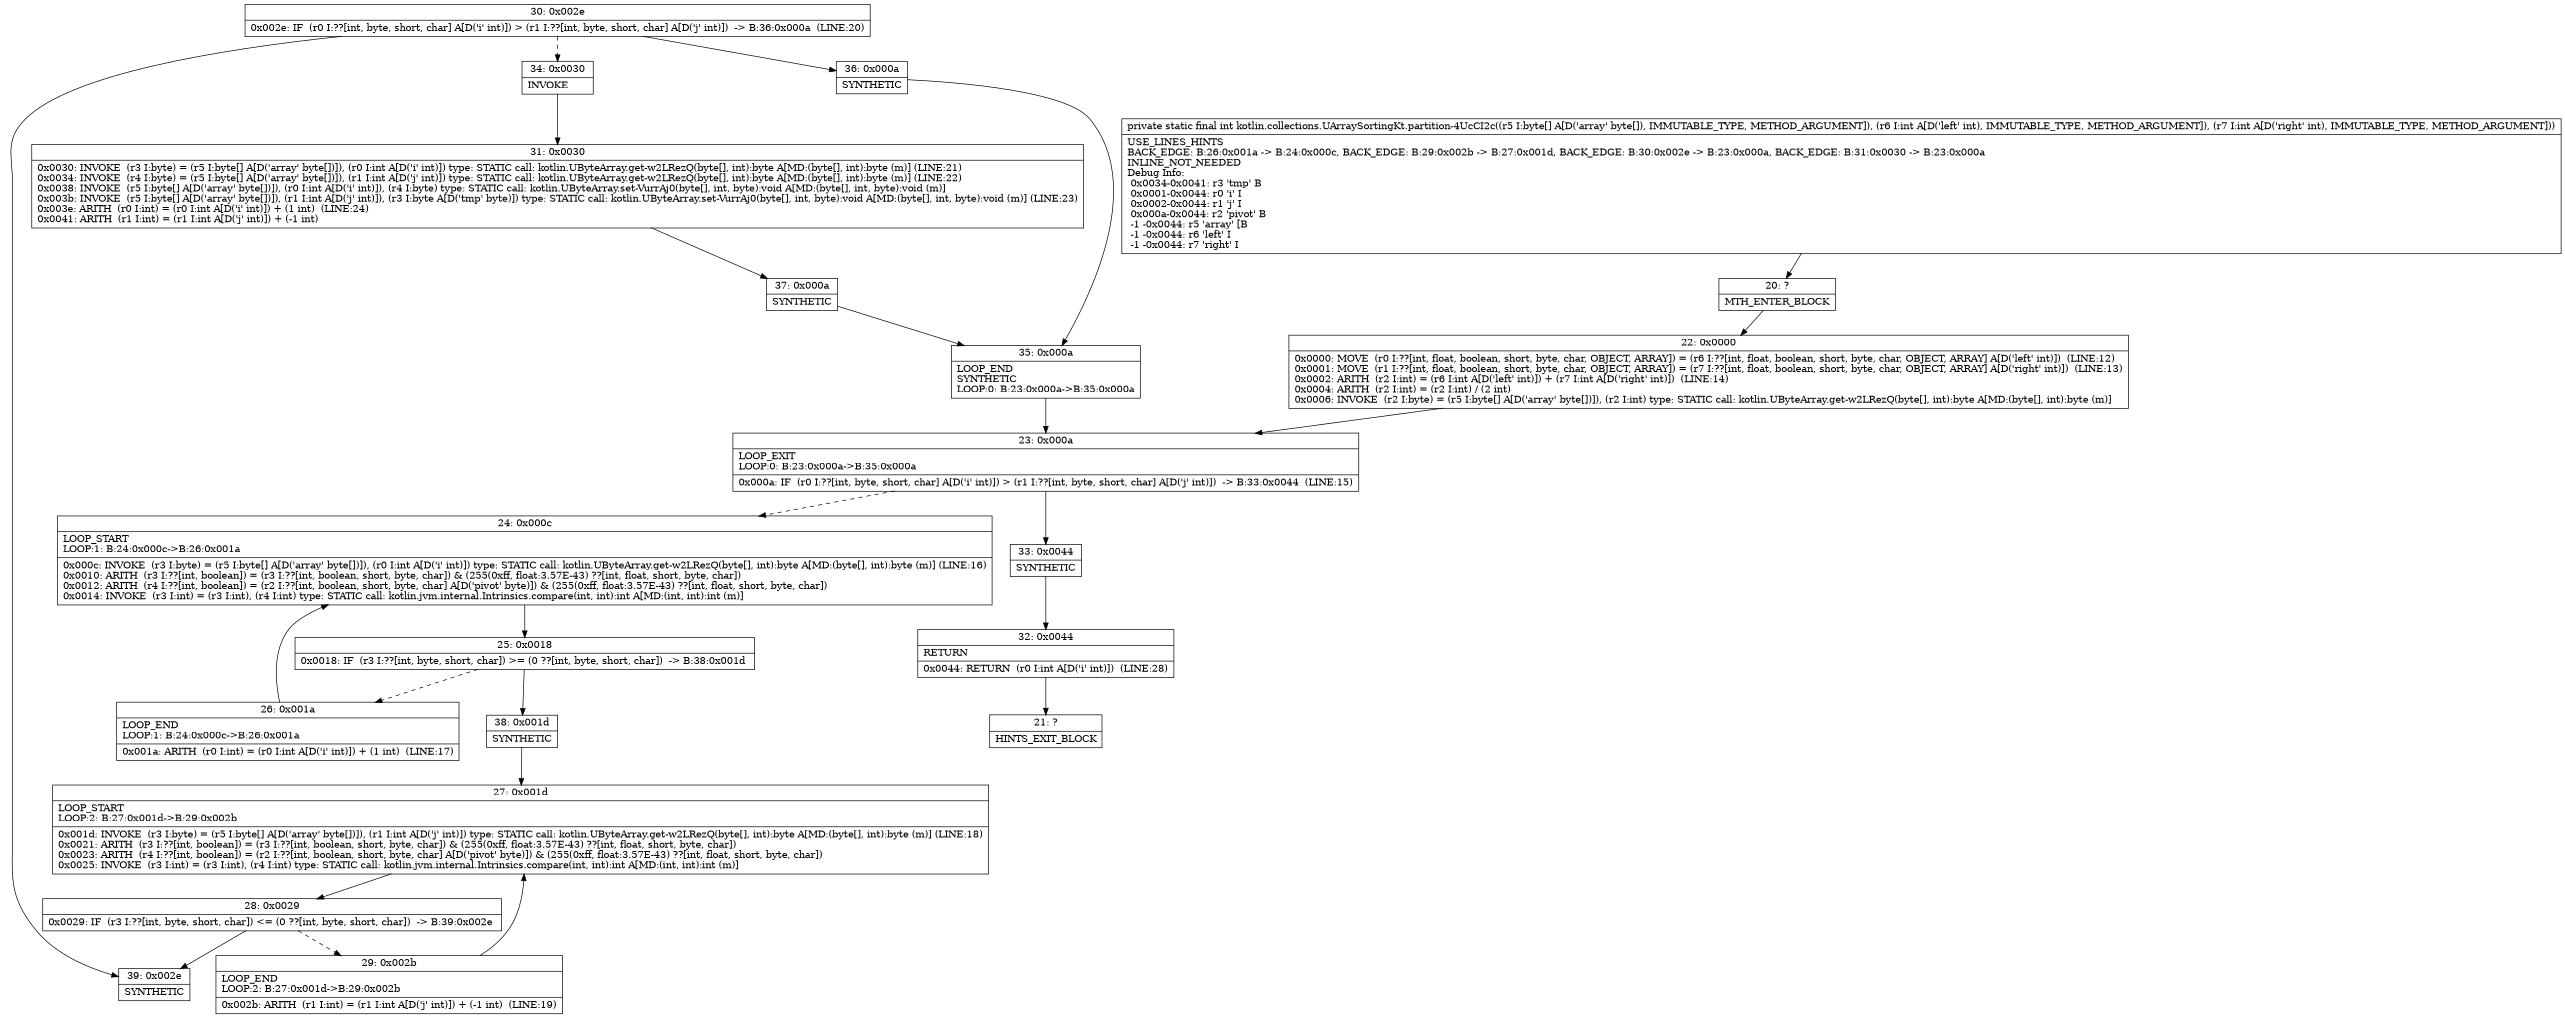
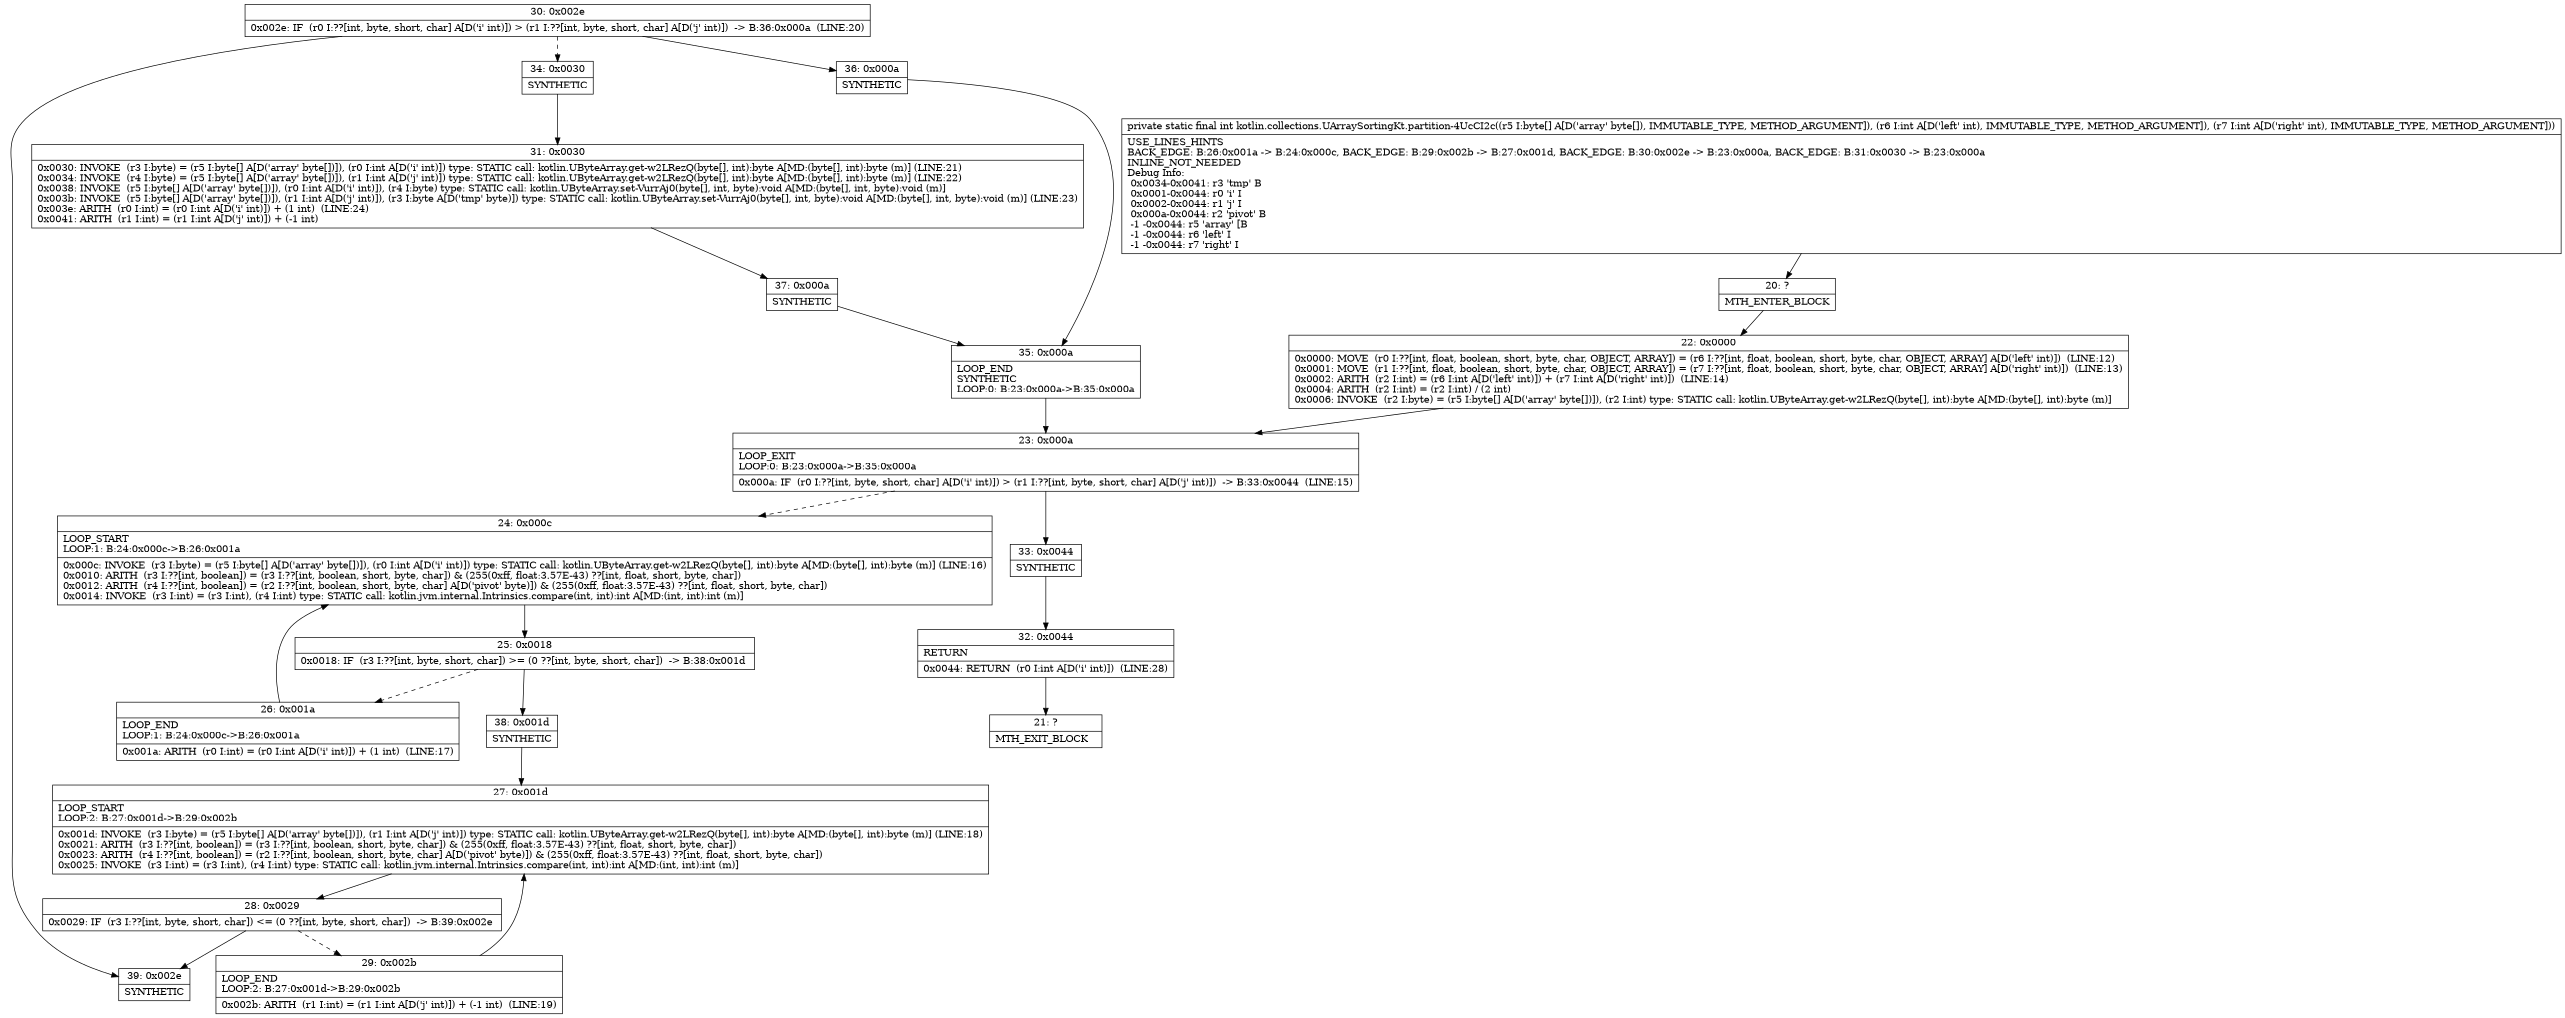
node "34: 0x0030": text "INVOKE" -> "SYNTHETIC"
node "21: ?": text "HINTS_EXIT_BLOCK" -> "MTH_EXIT_BLOCK"
